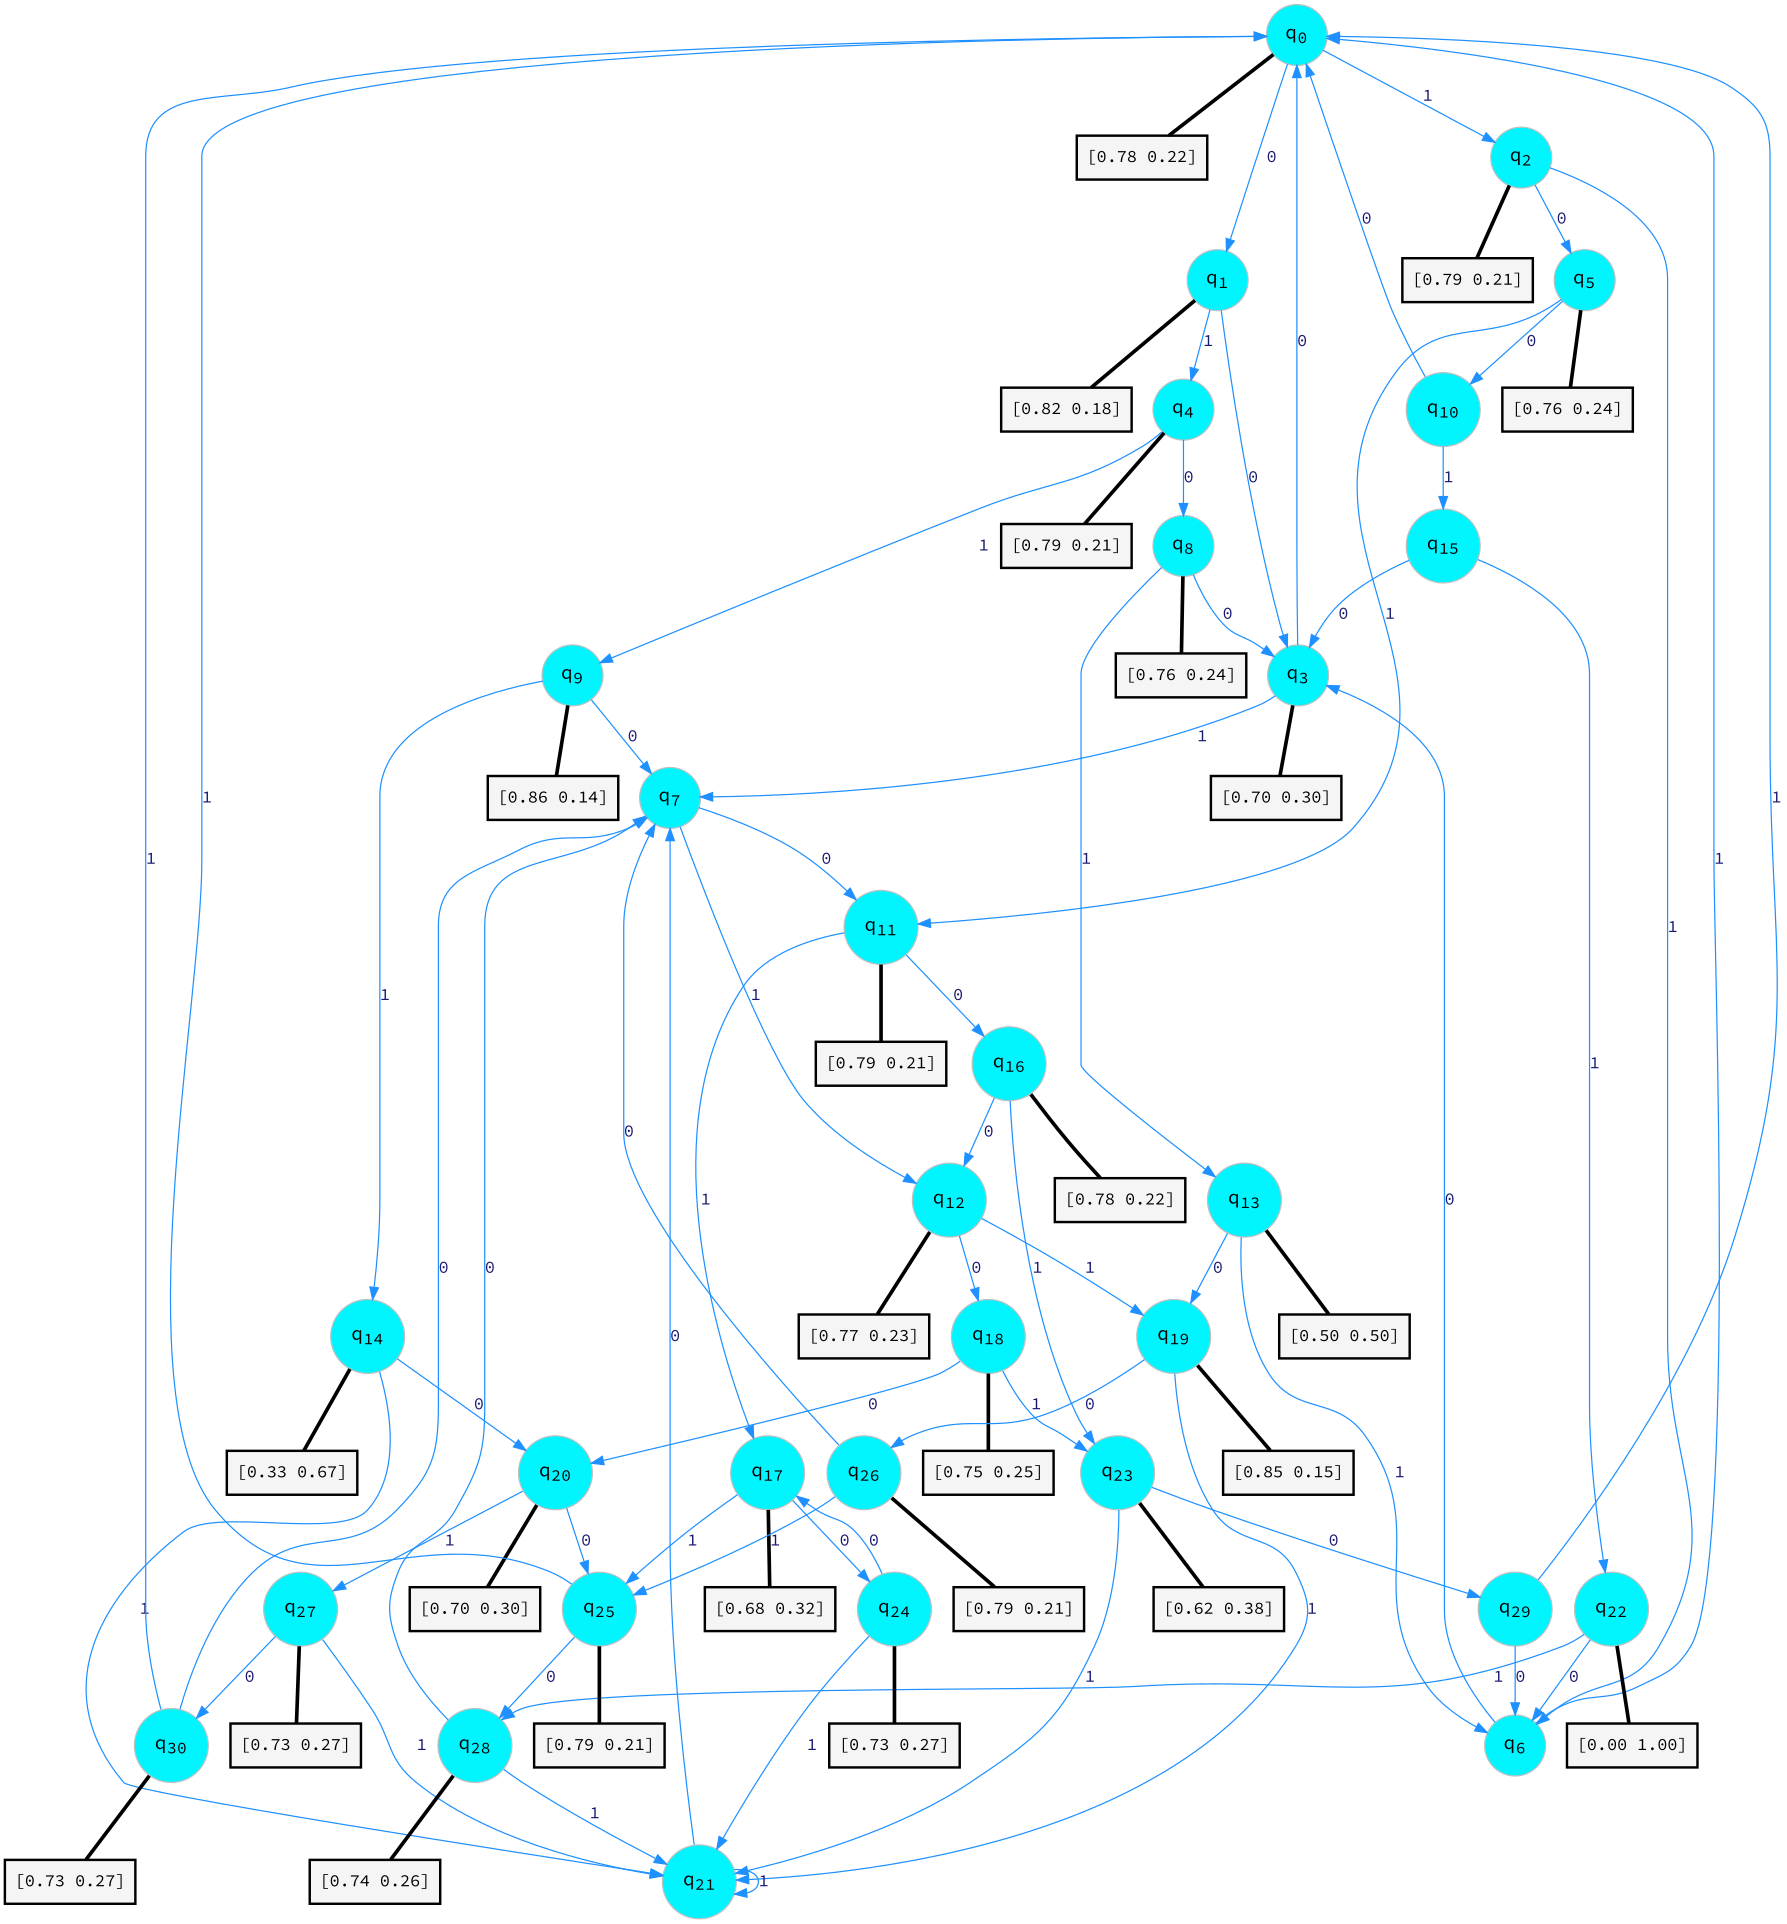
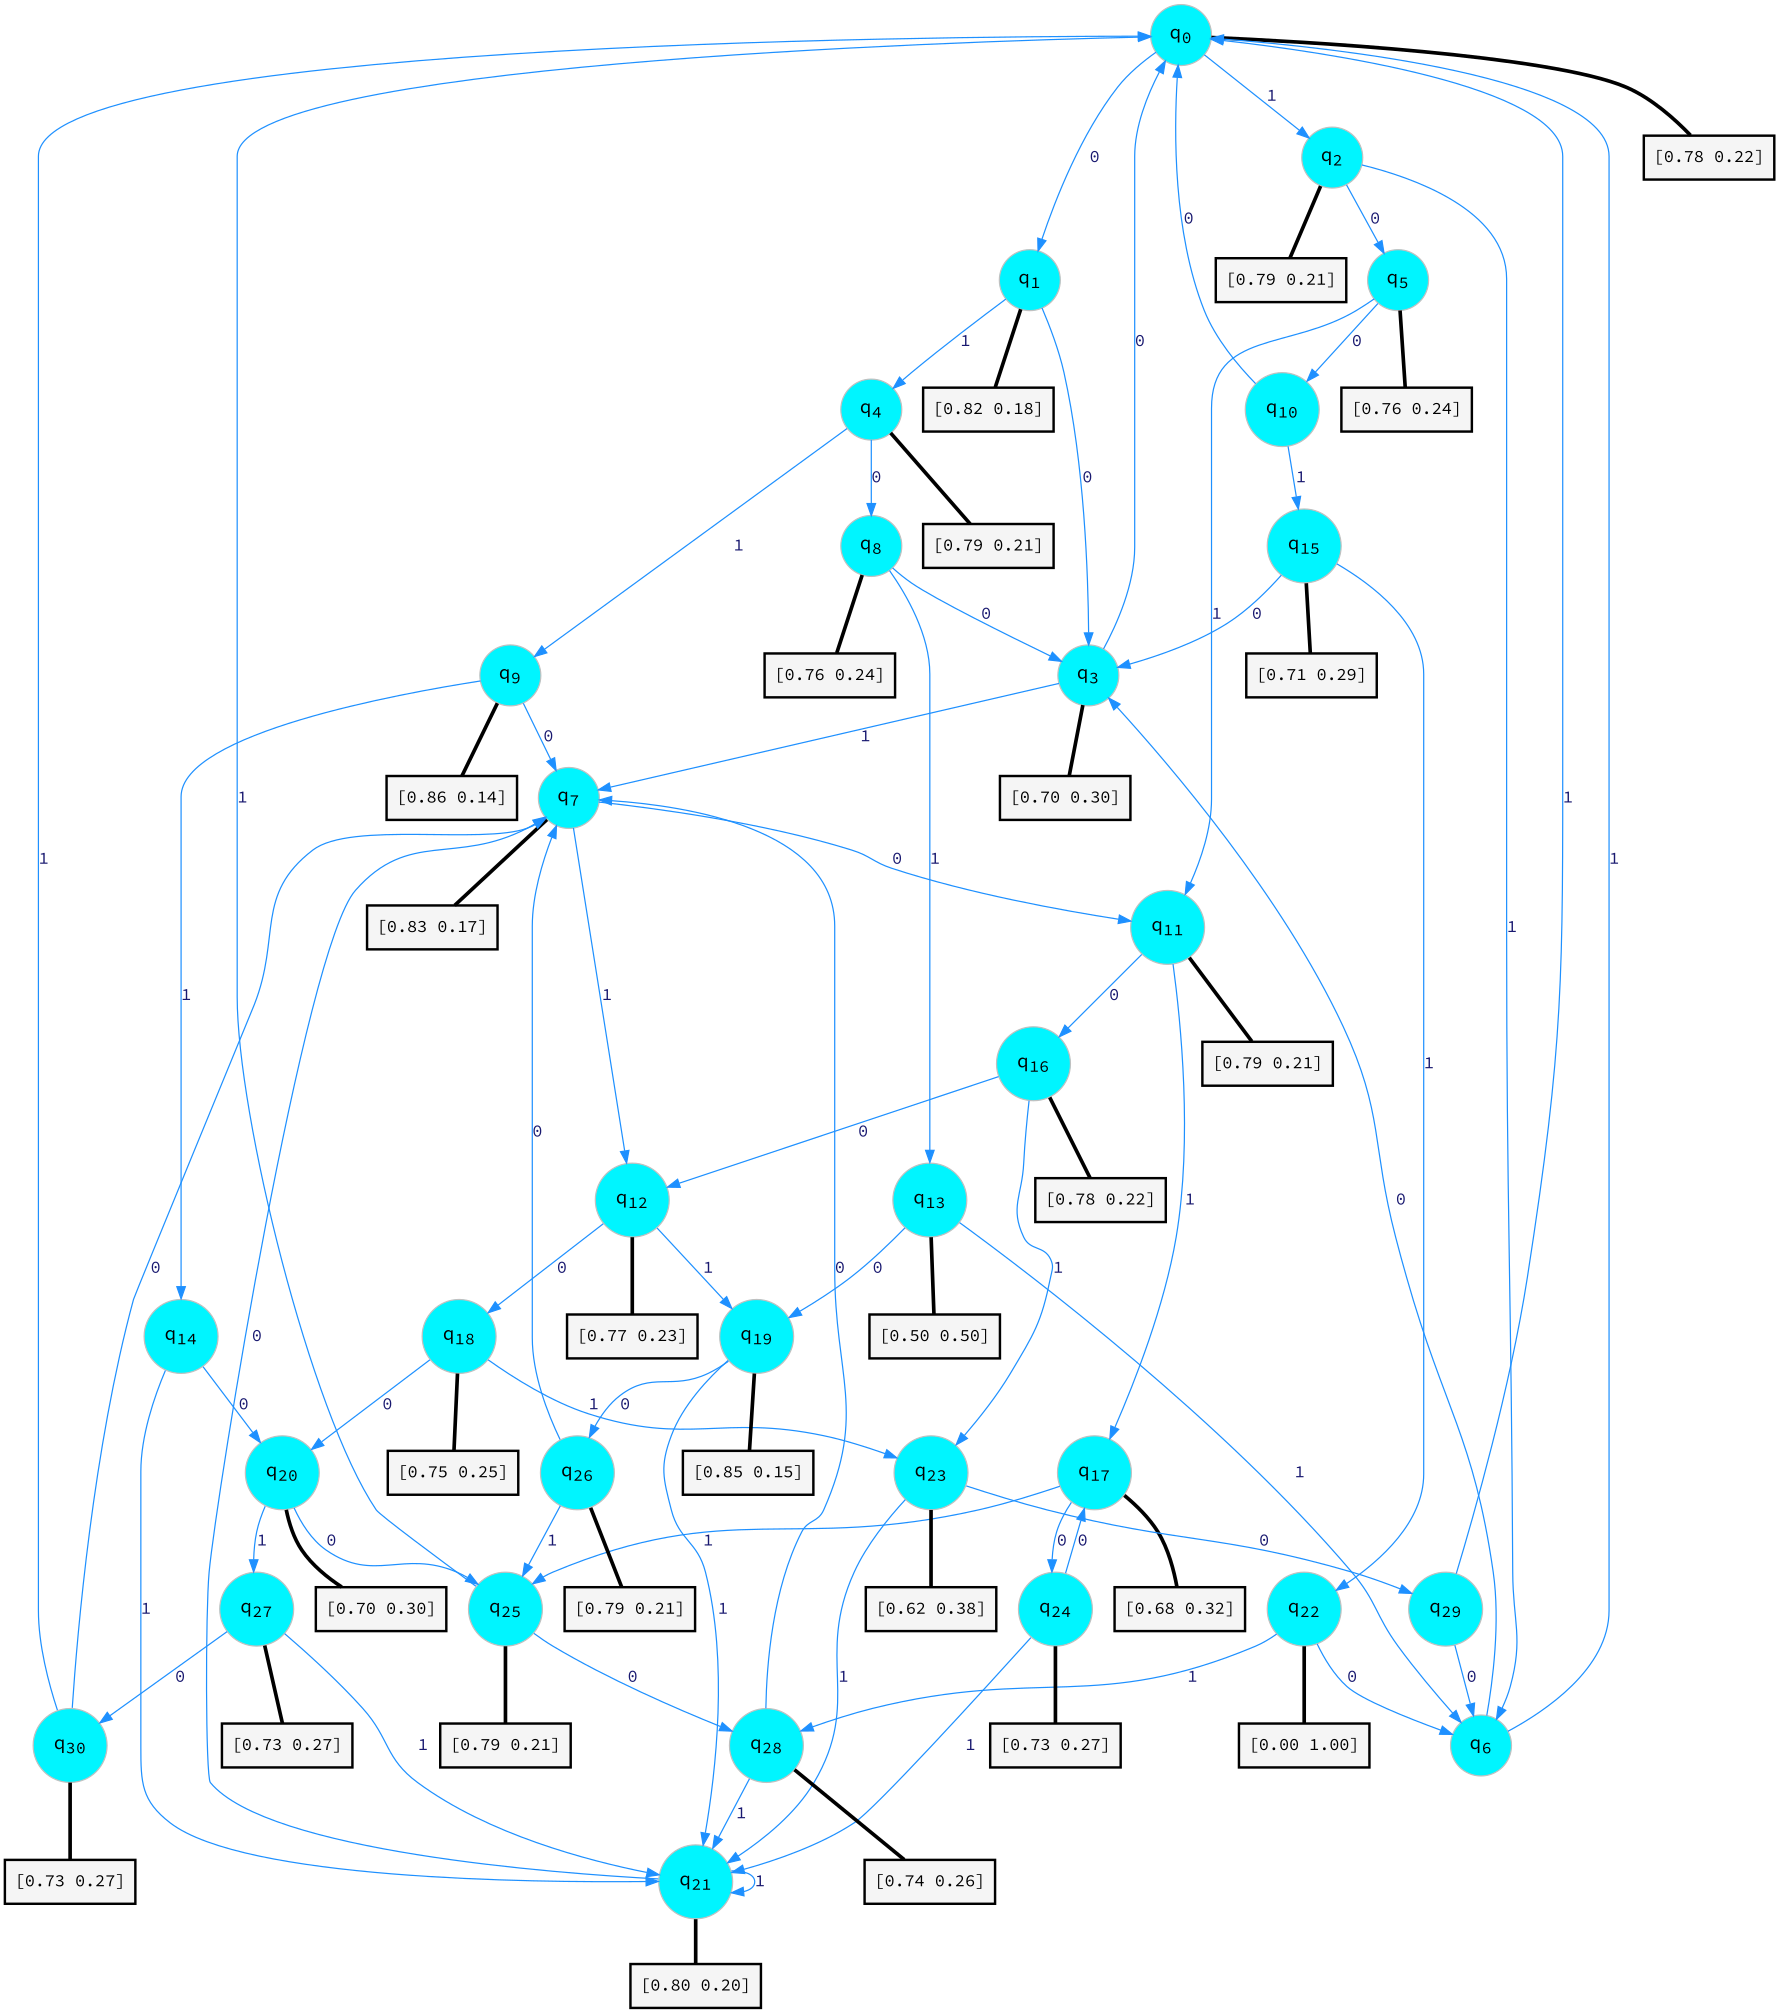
node "[0.71 0.29]": added
node "[0.83 0.17]": added
node "[0.33 0.67]": removed
node "[0.80 0.20]": added
